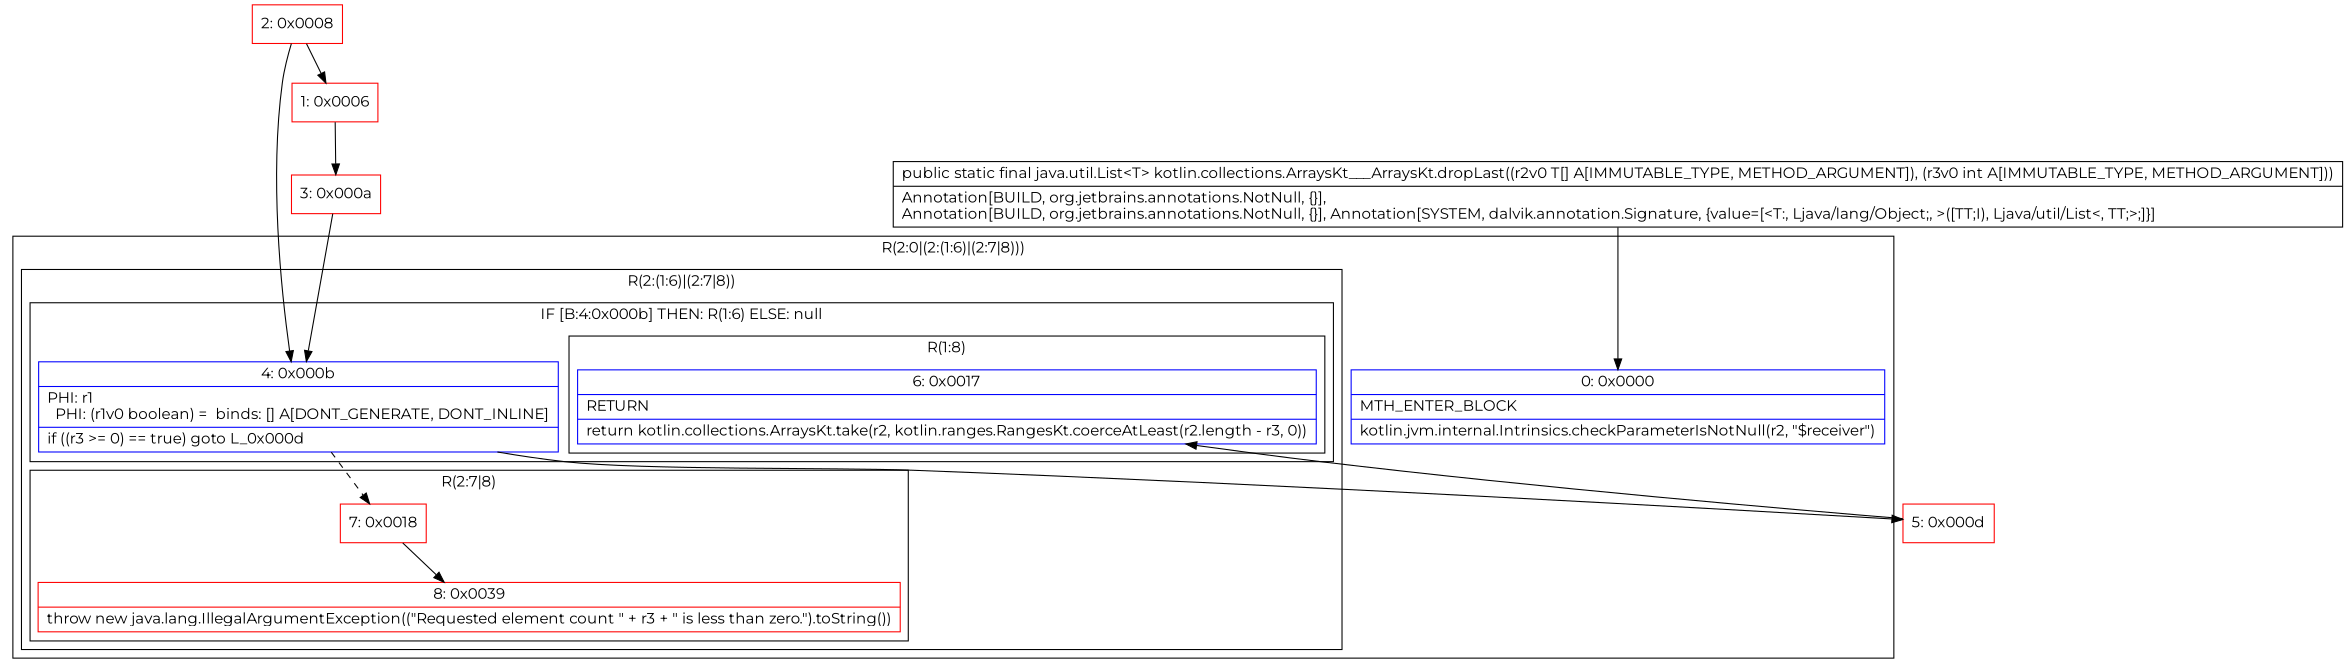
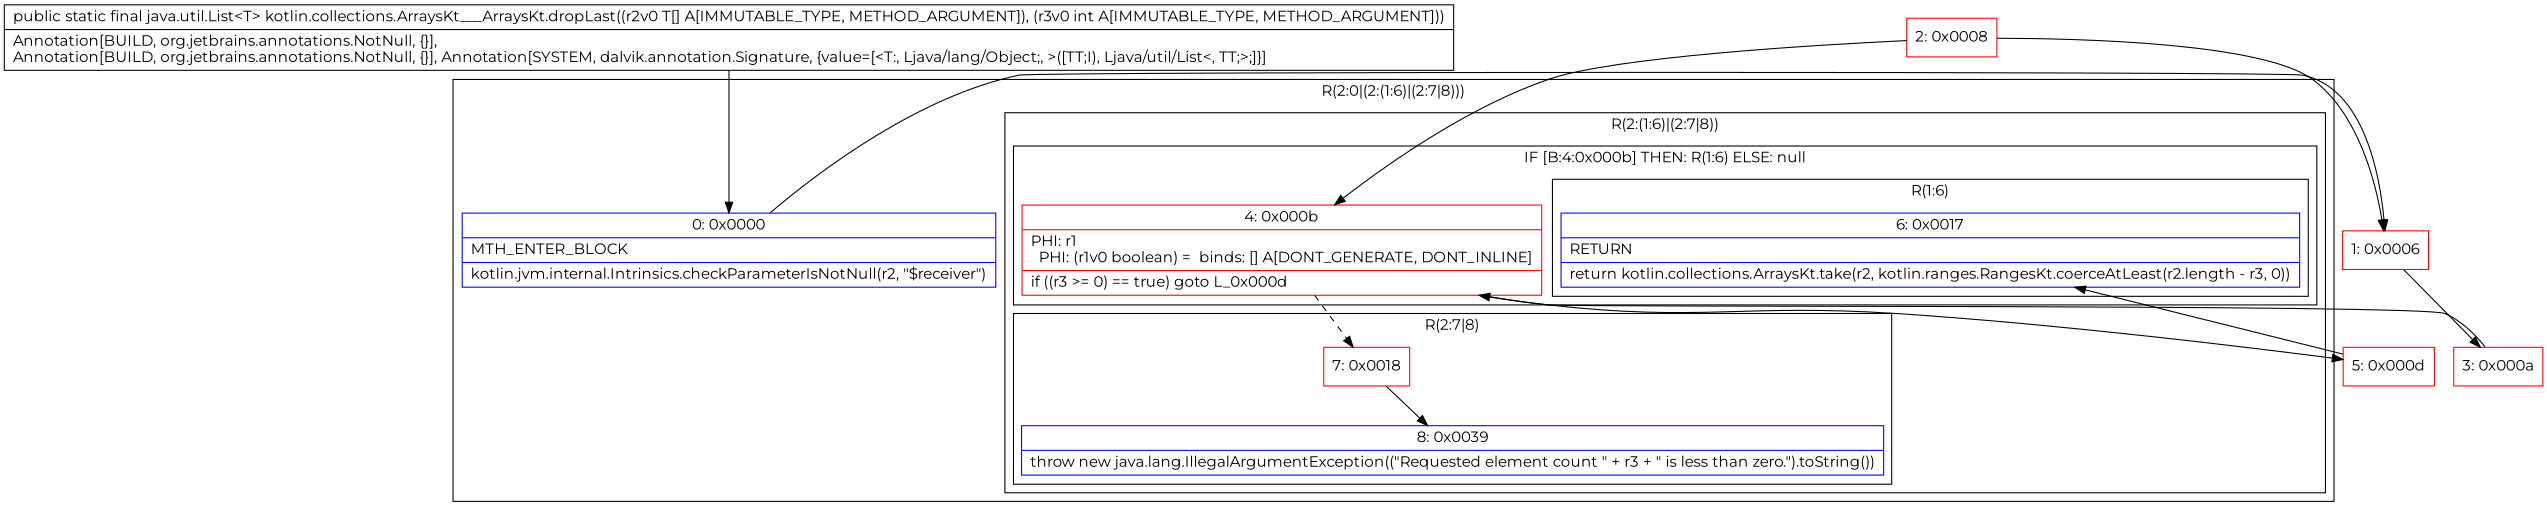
edge "0: 0x0000" -> "1: 0x0006": added
cluster "R(1:8)": label "R(1:8)" -> "R(1:6)"
node "4: 0x000b": color blue -> red
node "8: 0x0039": color red -> blue
